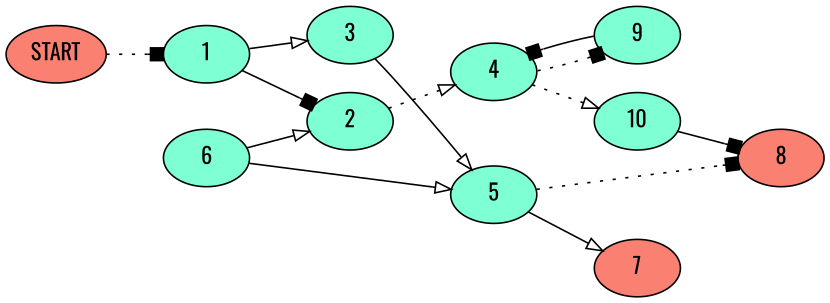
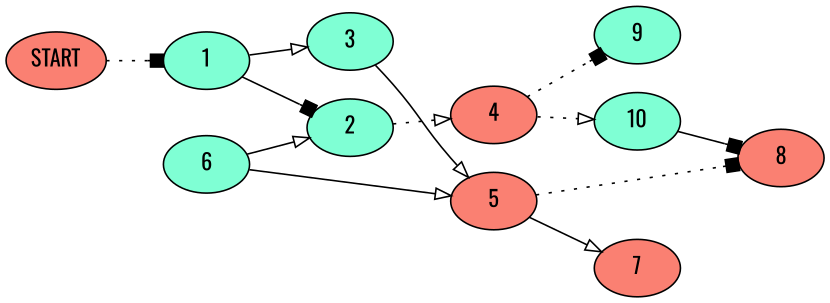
edge "9" -> "4": removed
node "4": fillcolor aquamarine -> salmon
node "5": fillcolor aquamarine -> salmon
